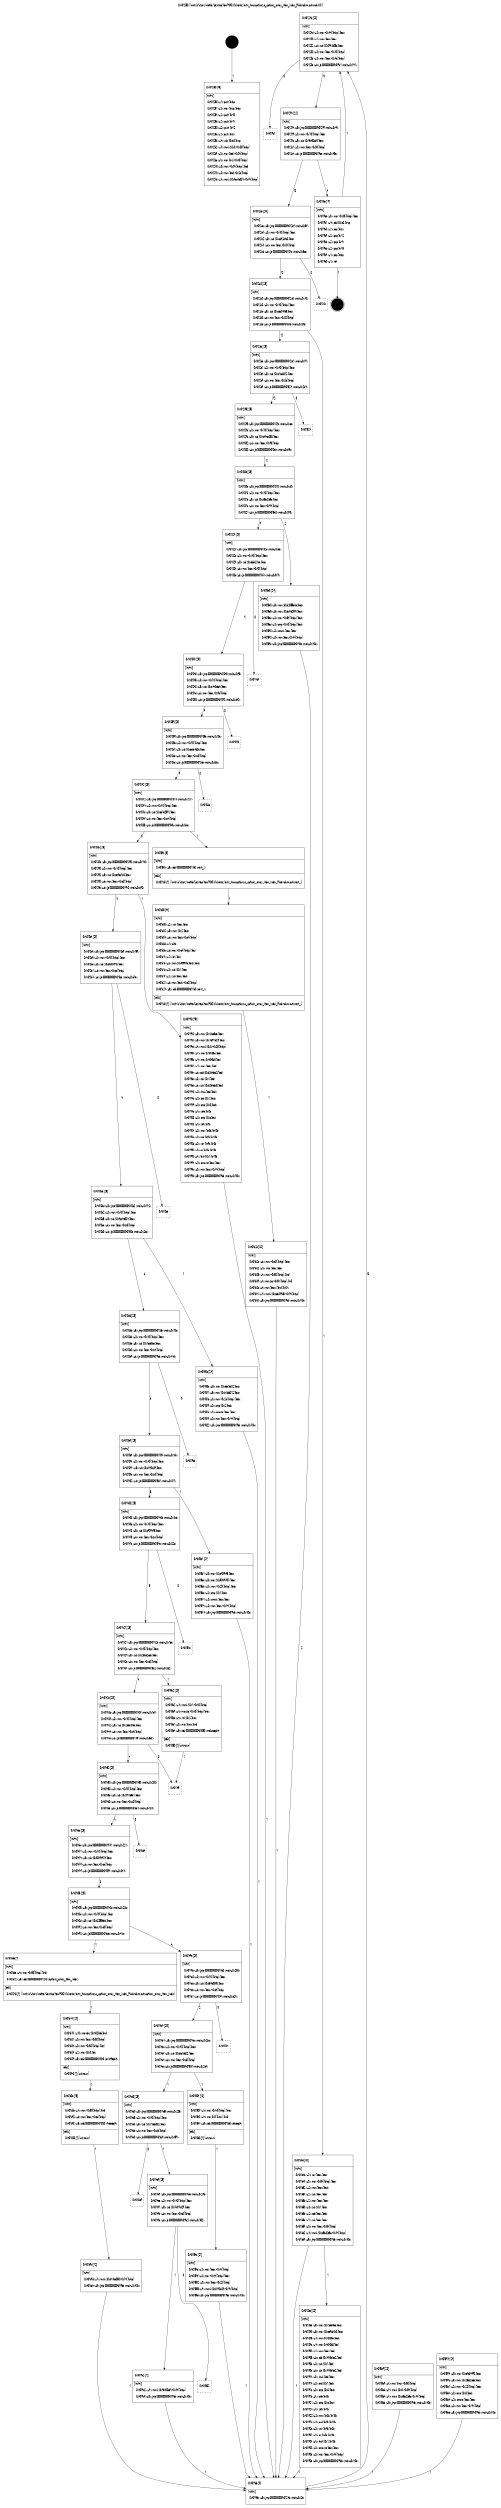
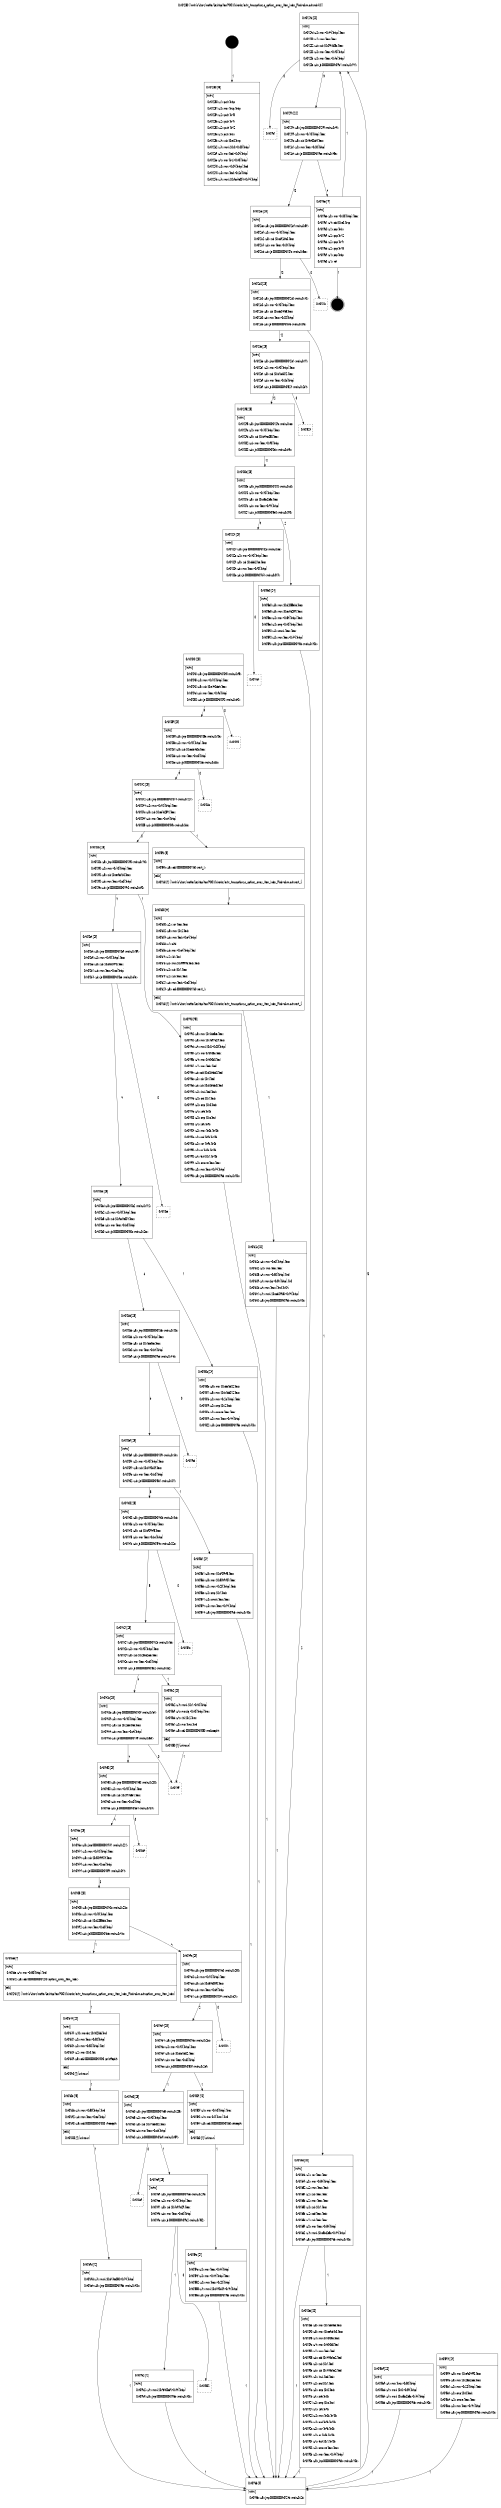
edge "0x401327 [25]" -> "0x401340 [25]": removed, label "9"
